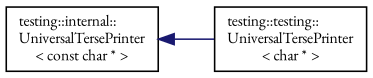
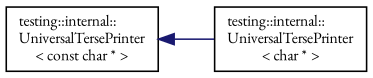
node "testing::testing:: UniversalTersePrinter < char * >": label "testing::testing:: UniversalTersePrinter < char * >" -> "testing::internal:: UniversalTersePrinter < char * >"
